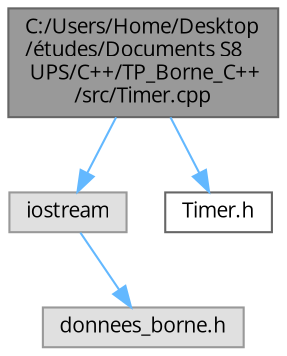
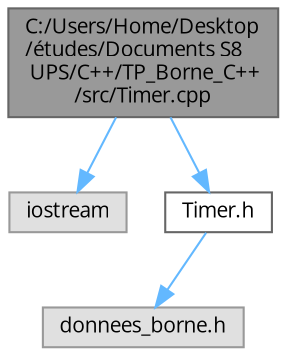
edge "iostream" -> "donnees_borne.h": now "Timer.h" -> "donnees_borne.h"
